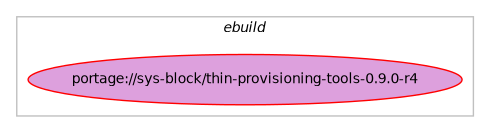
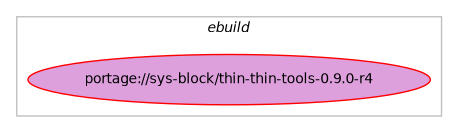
node "portage://sys-block/thin-provisioning-tools-0.9.0-r4": label "portage://sys-block/thin-provisioning-tools-0.9.0-r4" -> "portage://sys-block/thin-thin-tools-0.9.0-r4"
